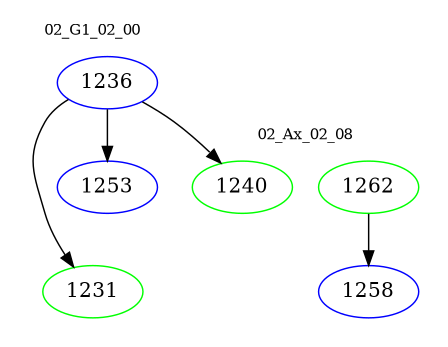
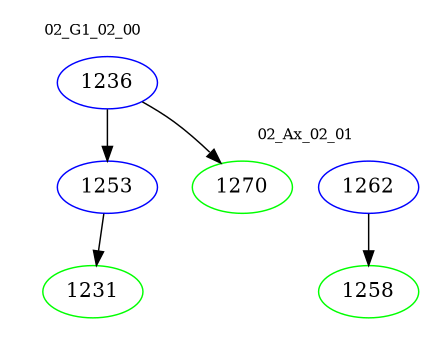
cluster "02_Ax_02_08": label "02_Ax_02_08" -> "02_Ax_02_01"
edge "1236" -> "1231": now "1253" -> "1231"
node "1240": label "1240" -> "1270"
node "1262": color green -> blue
node "1258": color blue -> green
